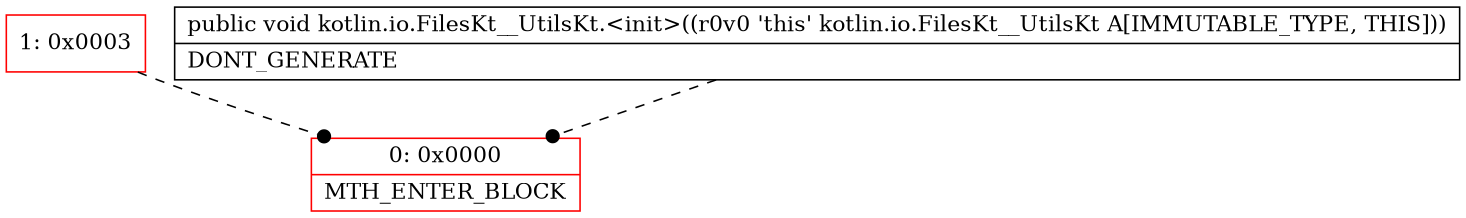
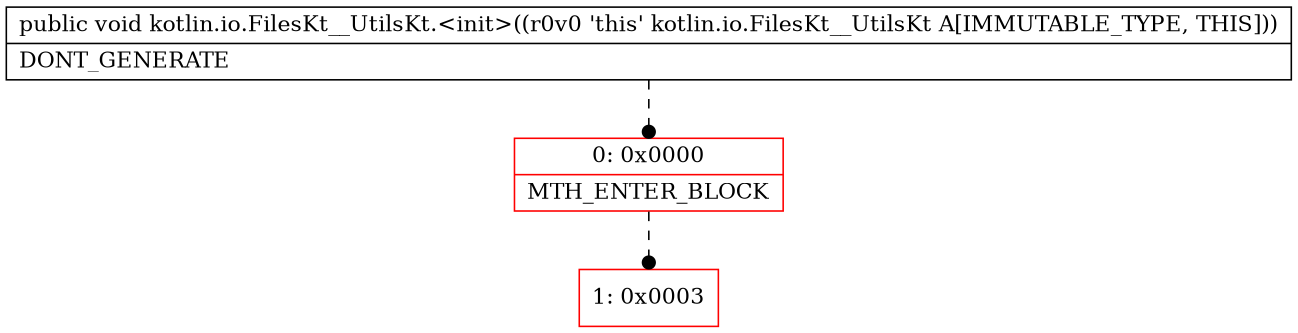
edge "1: 0x0003" -> "0: 0x0000": reversed
